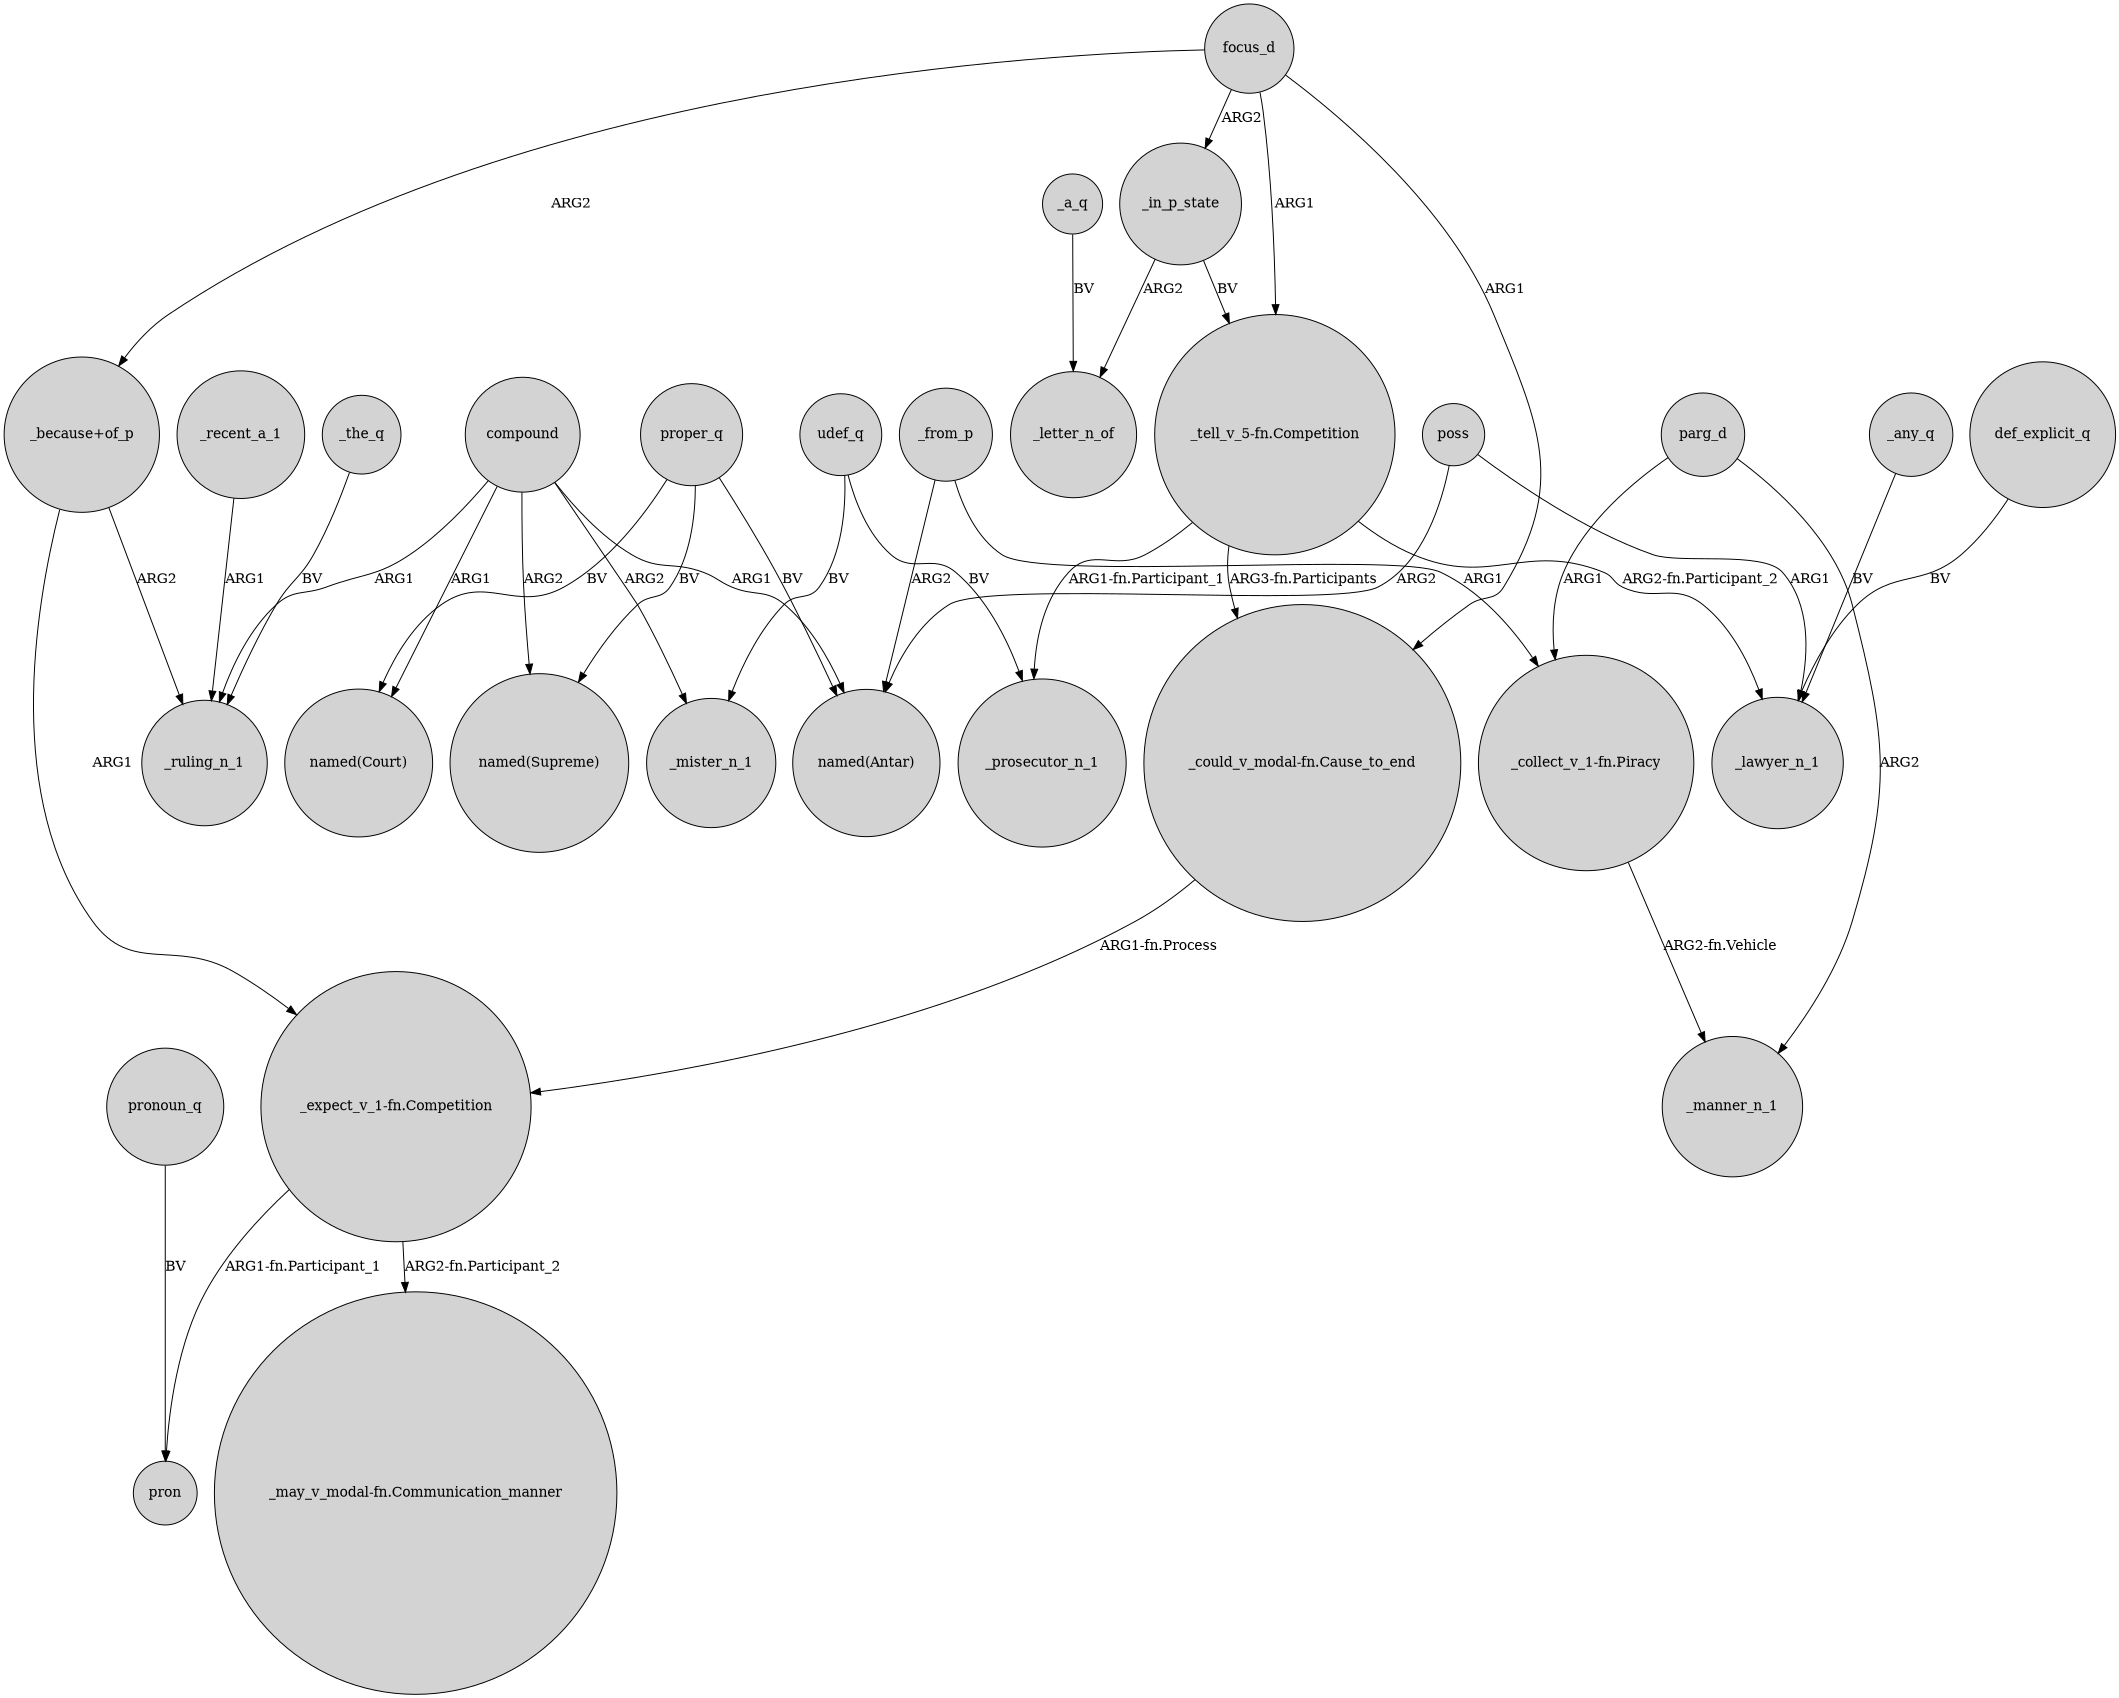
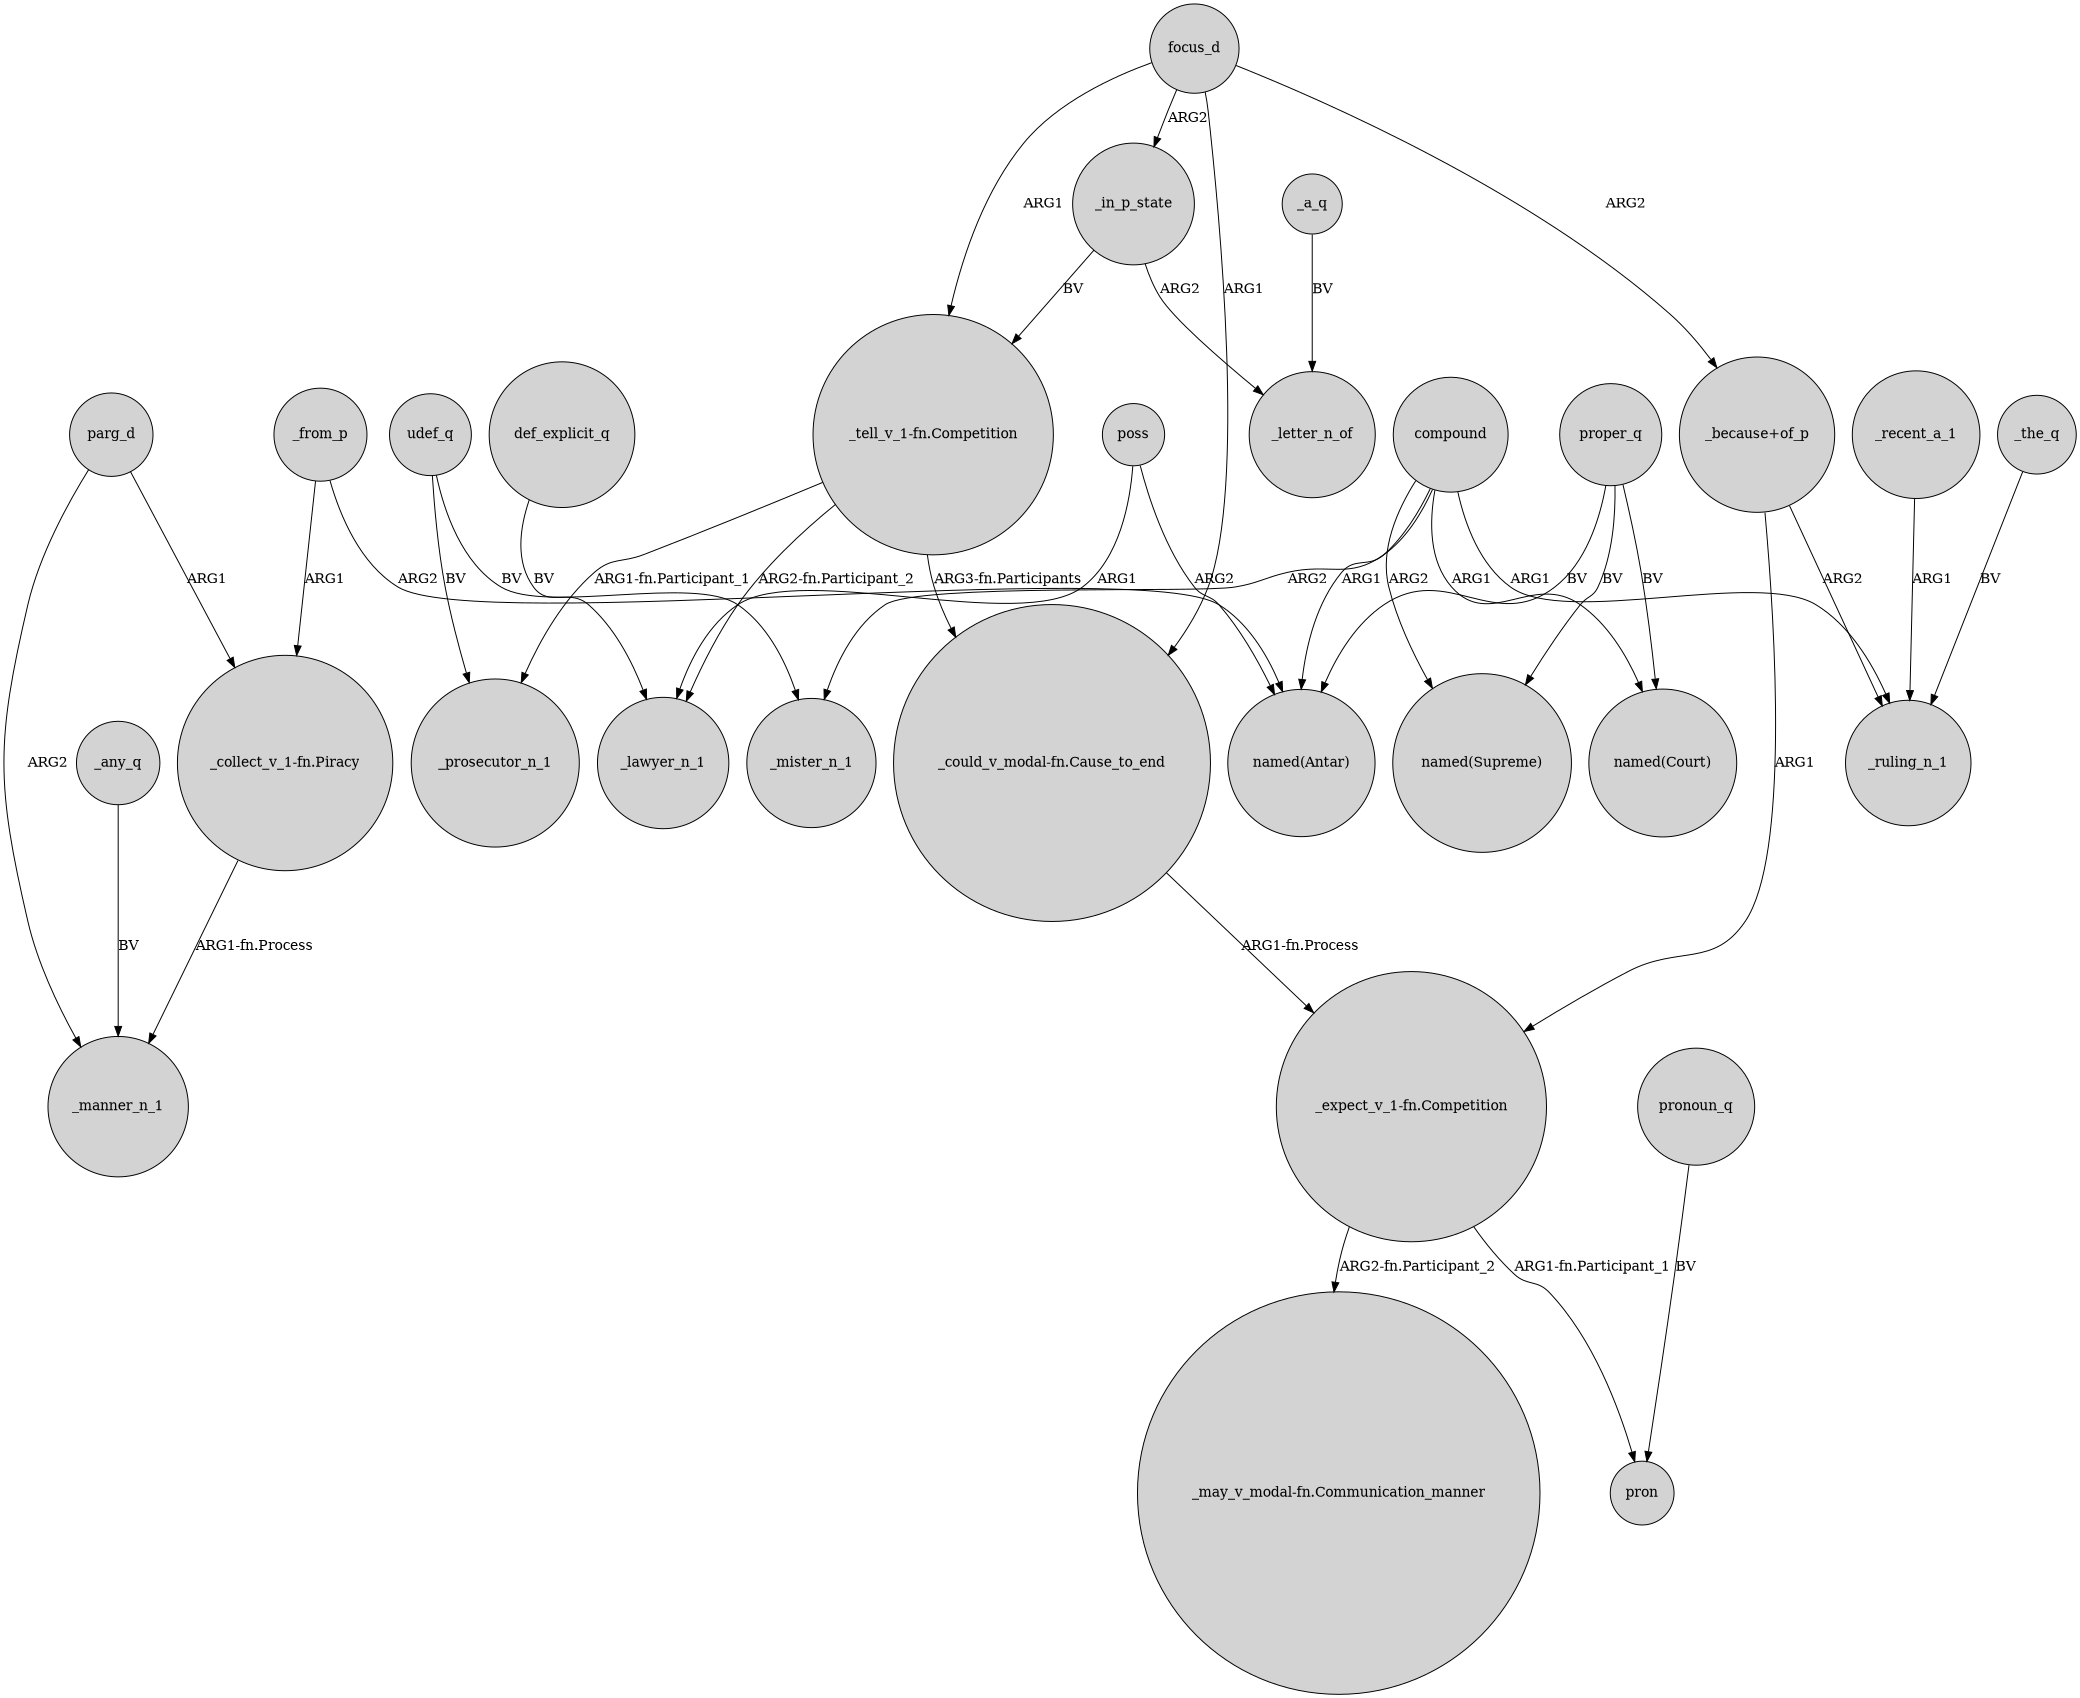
node "_tell_v_5-fn.Competition": label "_tell_v_5-fn.Competition" -> "_tell_v_1-fn.Competition"
edge "_any_q" -> "_lawyer_n_1": now "_any_q" -> "_manner_n_1"
edge "_collect_v_1-fn.Piracy" -> "_manner_n_1": label "ARG2-fn.Vehicle" -> "ARG1-fn.Process"
